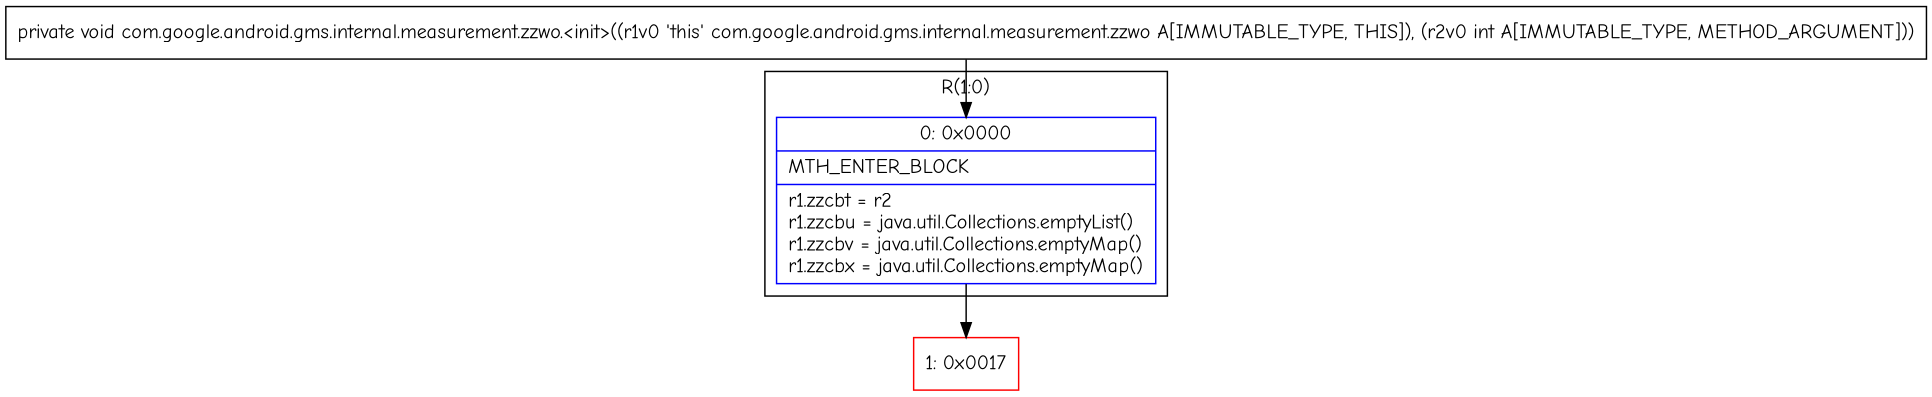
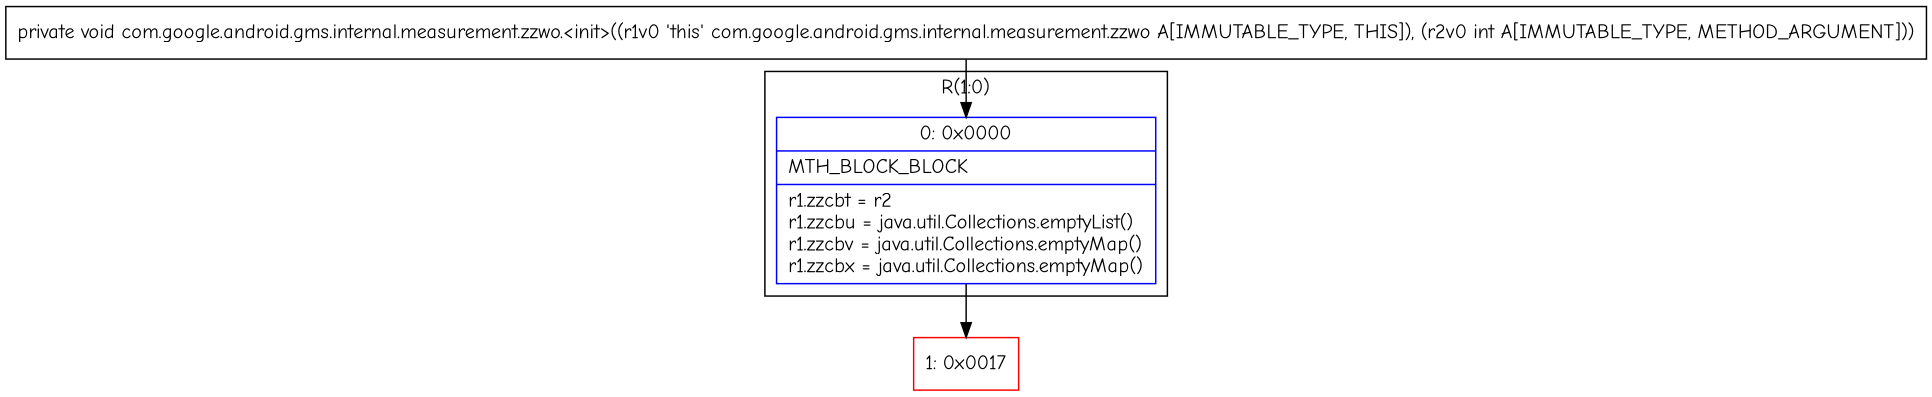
node "0: 0x0000": text "MTH_ENTER_BLOCK" -> "MTH_BLOCK_BLOCK"
